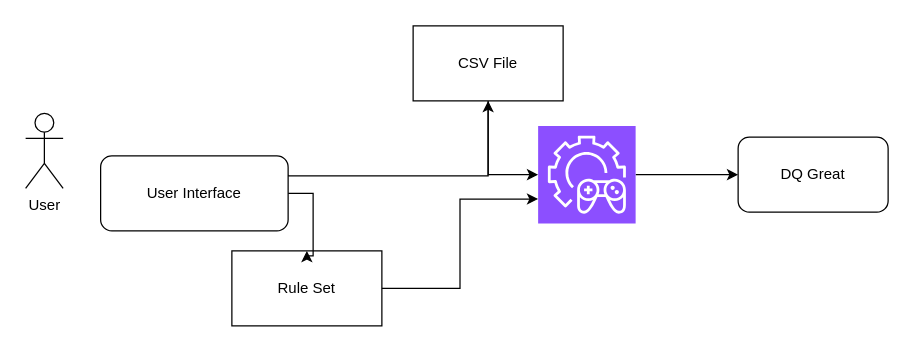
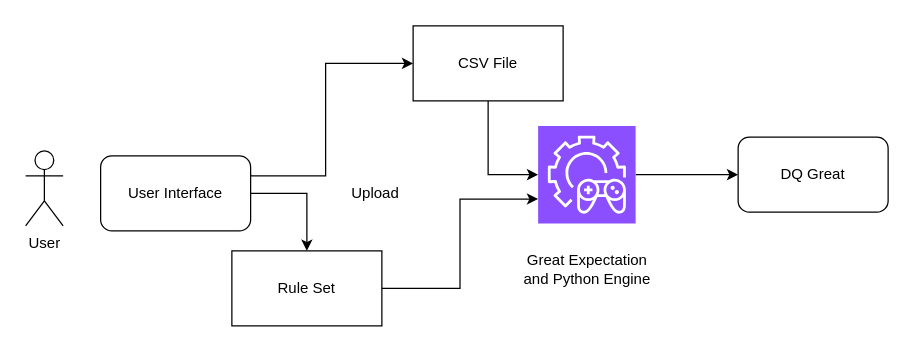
node "User": moved (44, 151) -> (44, 188)
node "User Interface": size 188x75 -> 150x75
node "Upload": added
node "Great Expectation and Python Engine": added
